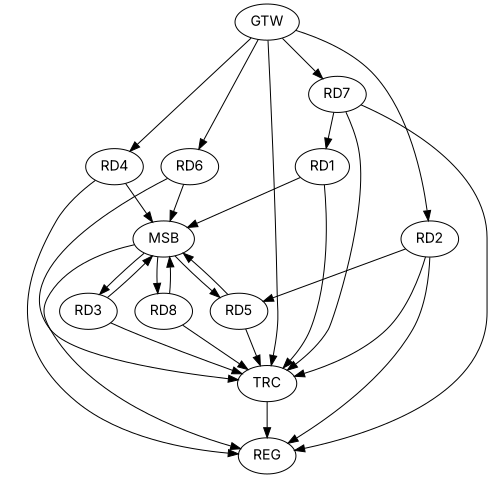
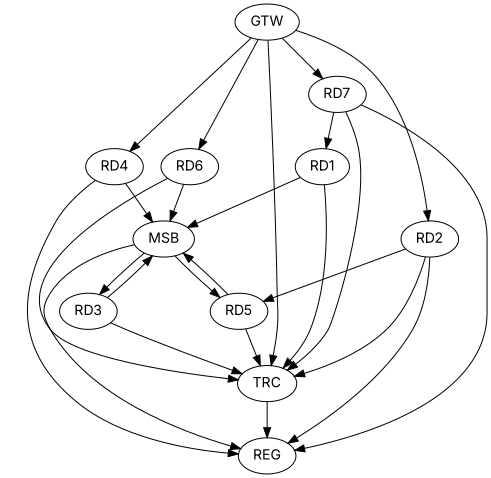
node "RD8": removed
